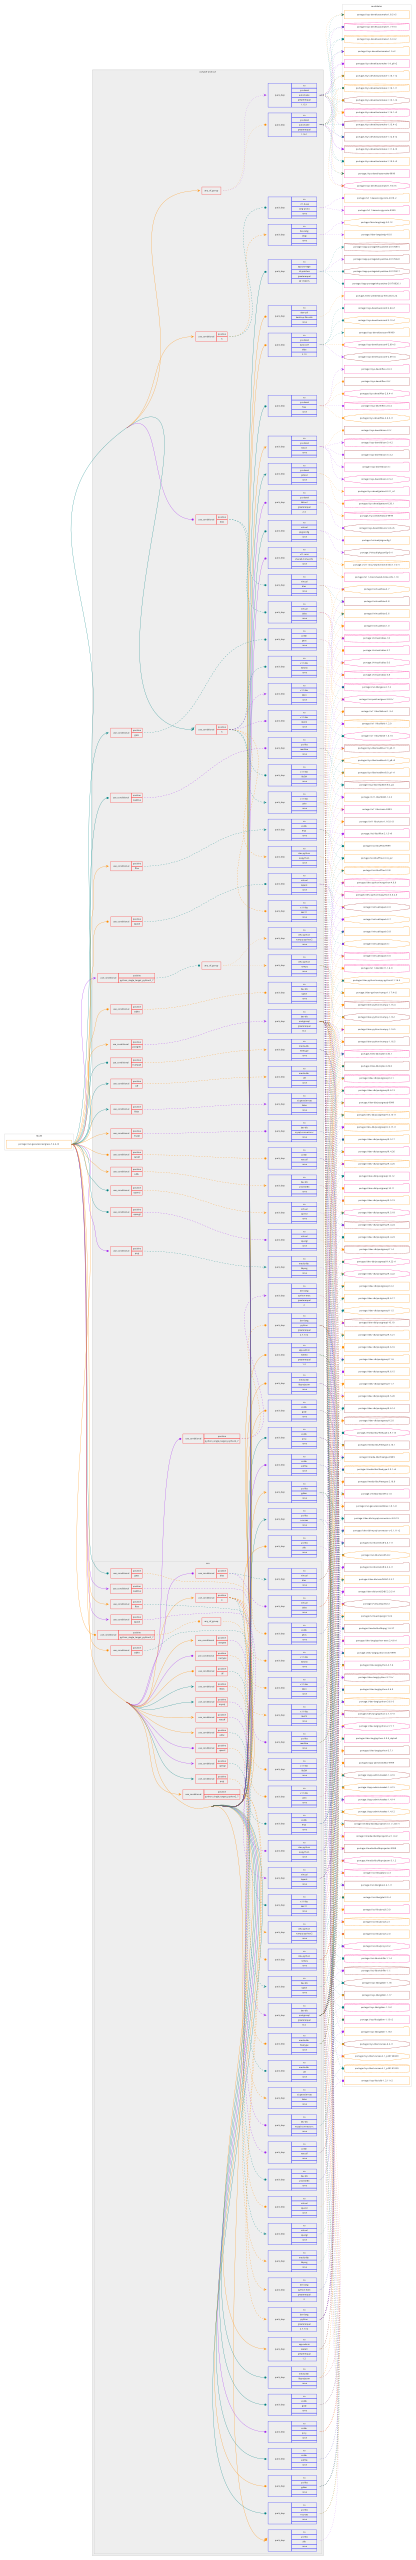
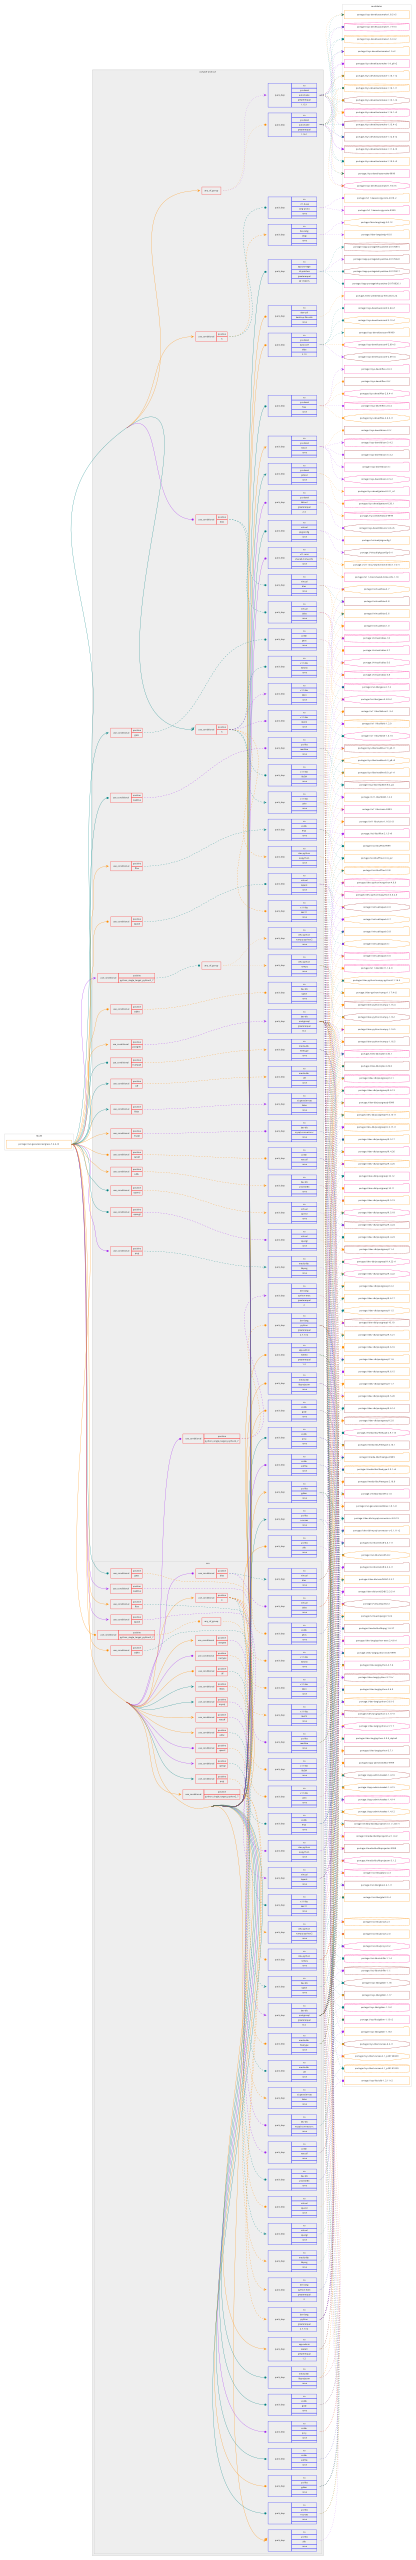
node "portage://sci-patches/geos-3.8.0-r1": label "portage://sci-patches/geos-3.8.0-r1" -> "portage://sci-libs/geos-3.8.0-r1"
node "portage://sci-libs/proj-6.3.0": removed
